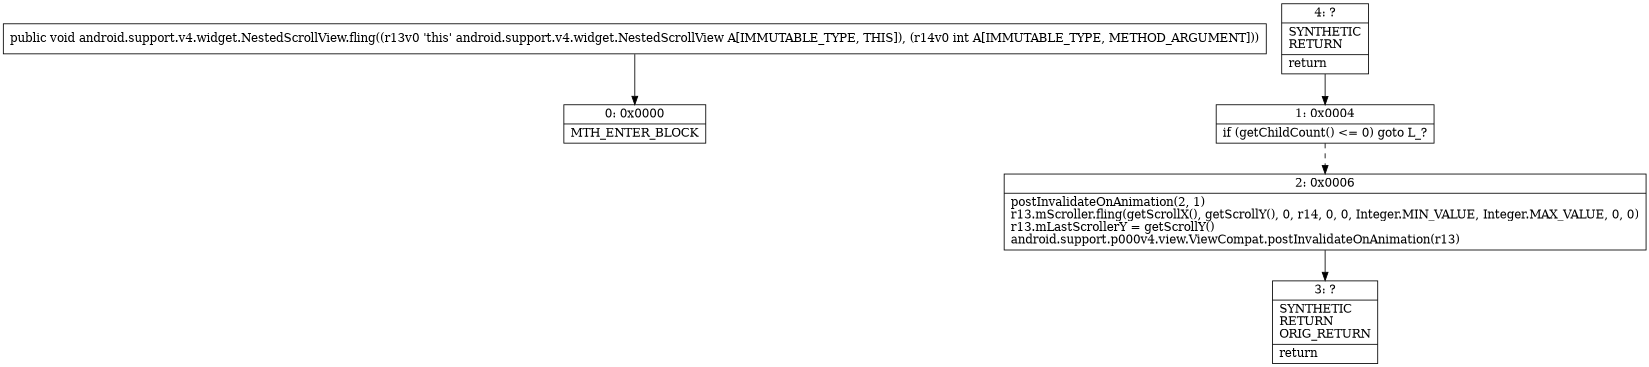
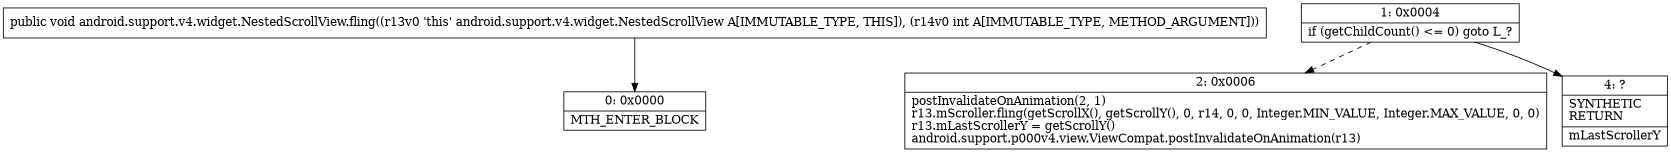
node "4: ?": text "return" -> "mLastScrollerY"
edge "4: ?" -> "1: 0x0004": reversed
node "3: ?": removed
